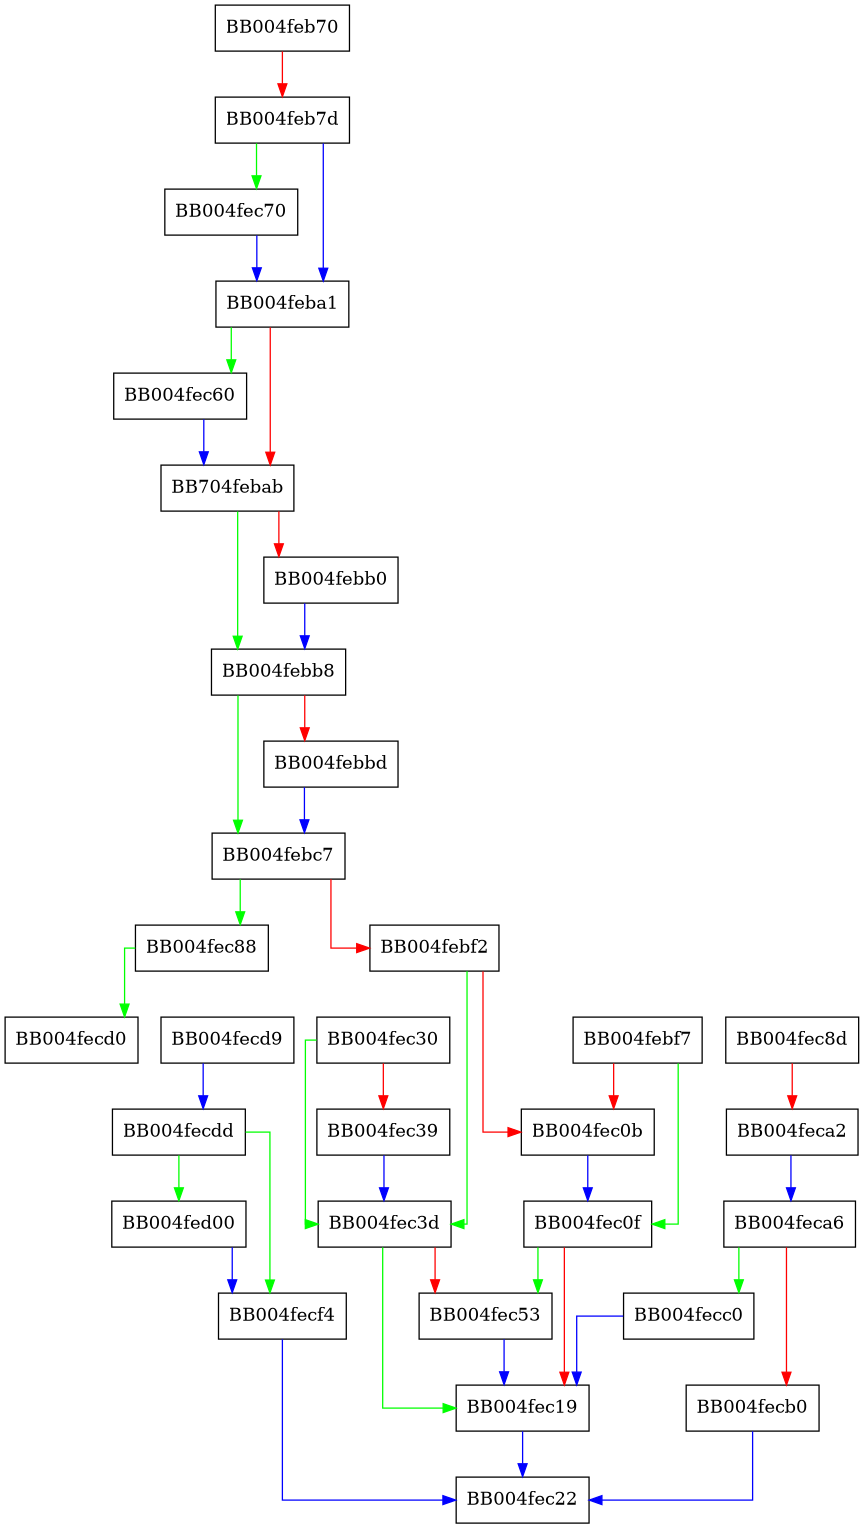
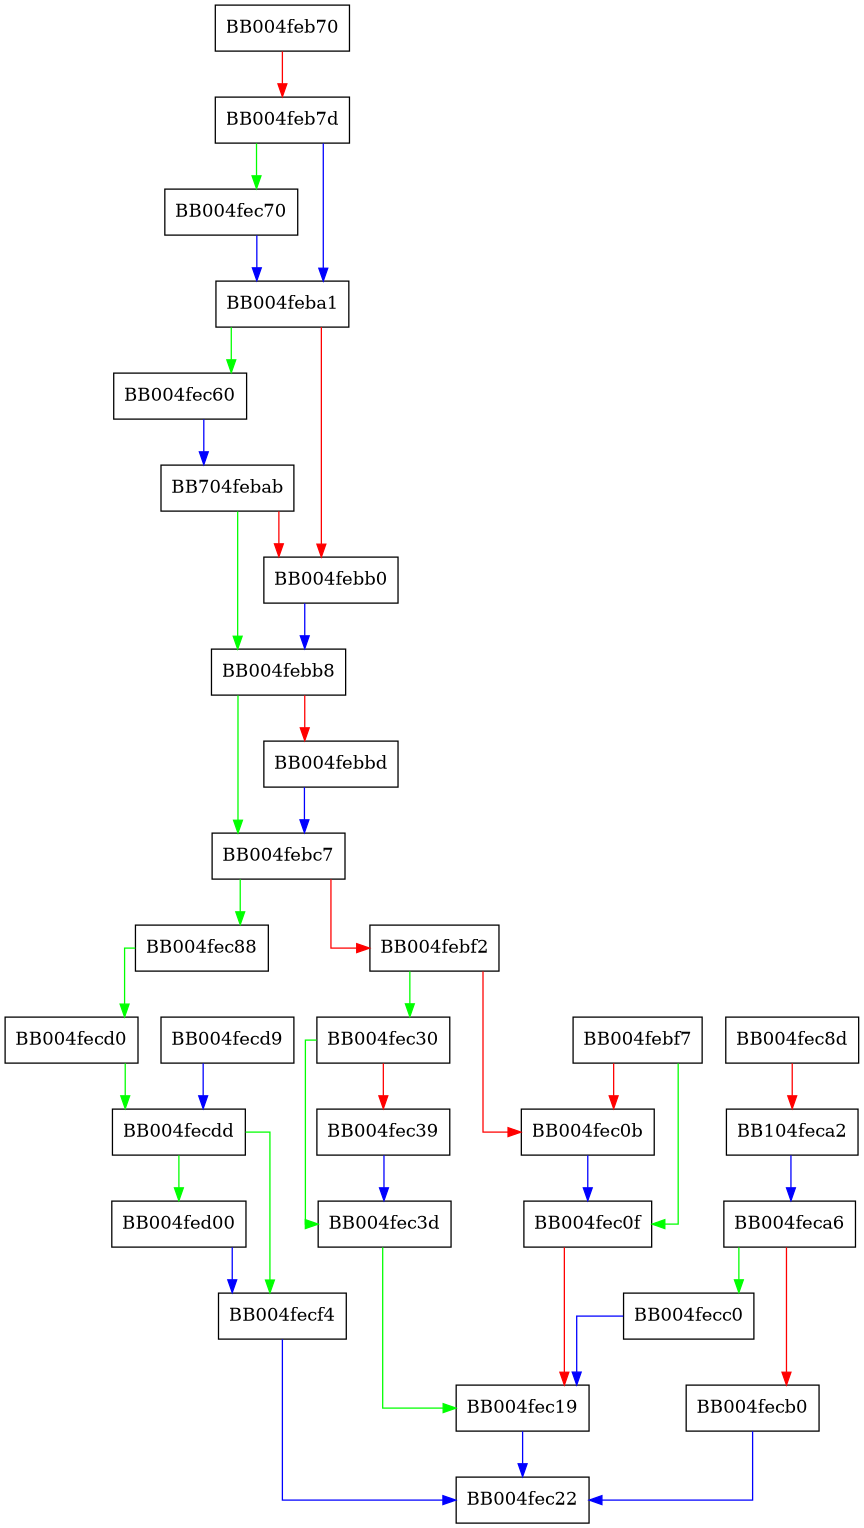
edge "BB004feba1" -> "BB704febab": now "BB004feba1" -> "BB004febb0"
edge "BB004fecd0" -> "BB004fecdd": added
edge "BB004febf2" -> "BB004fec3d": now "BB004febf2" -> "BB004fec30"
node "BB004feca2": label "BB004feca2" -> "BB104feca2"
node "BB004fec53": removed
